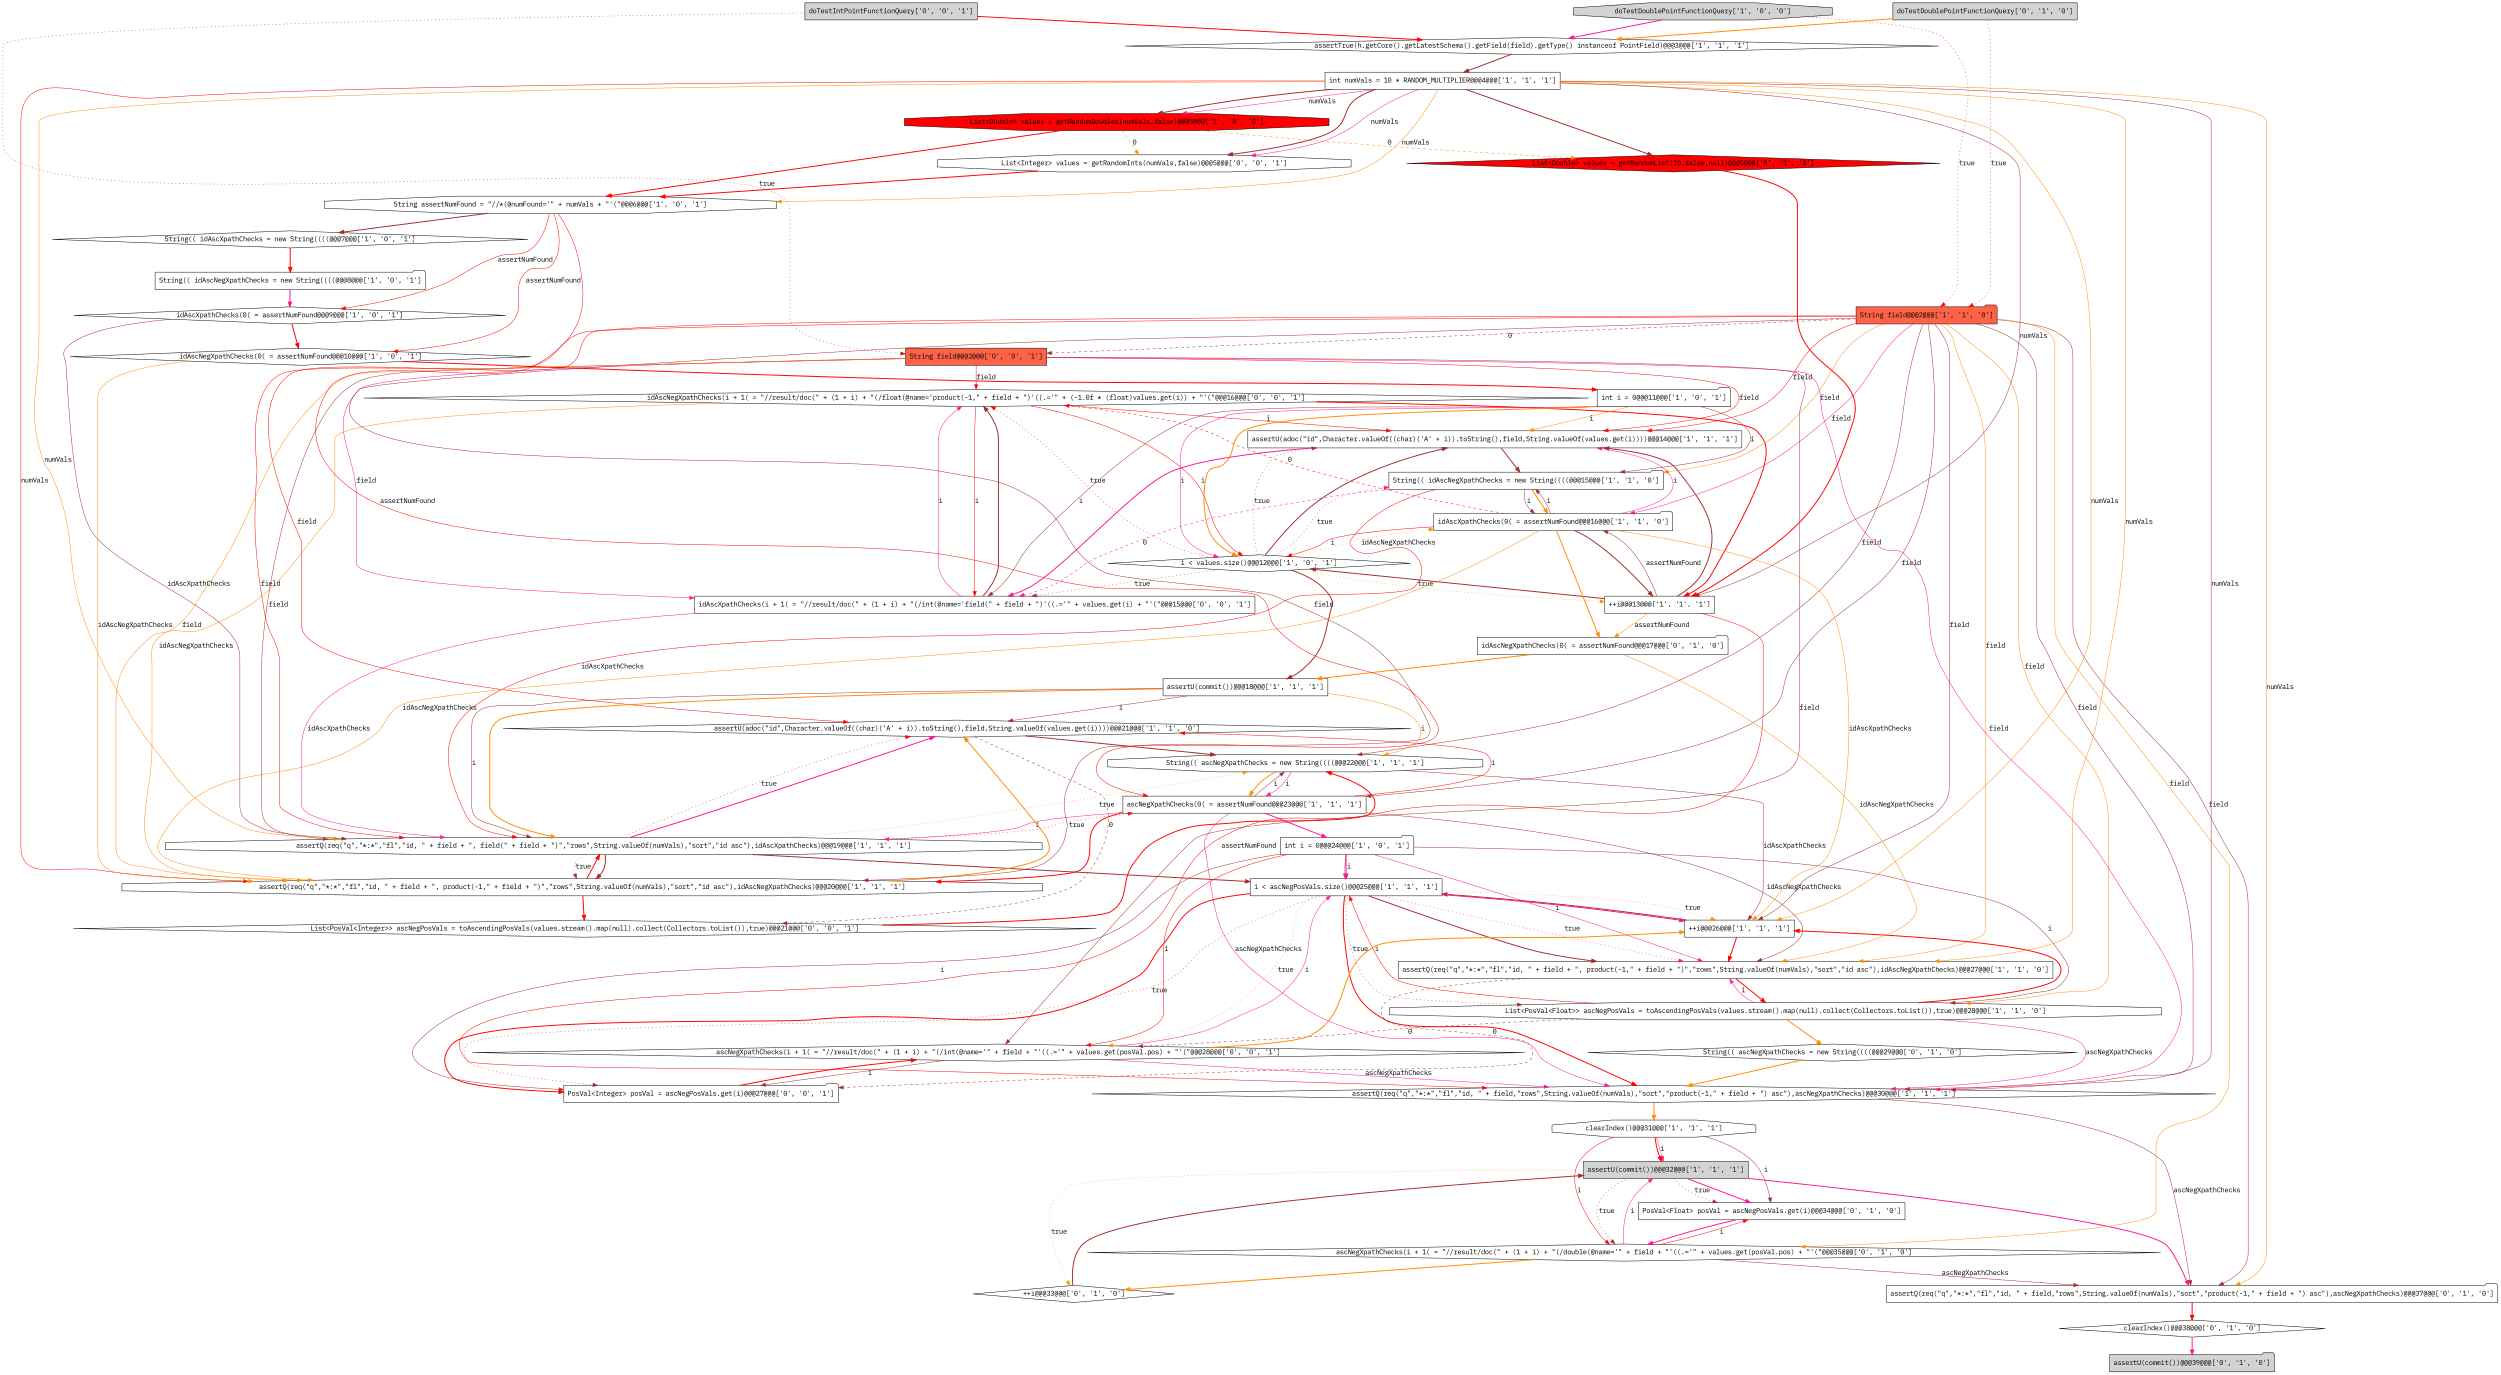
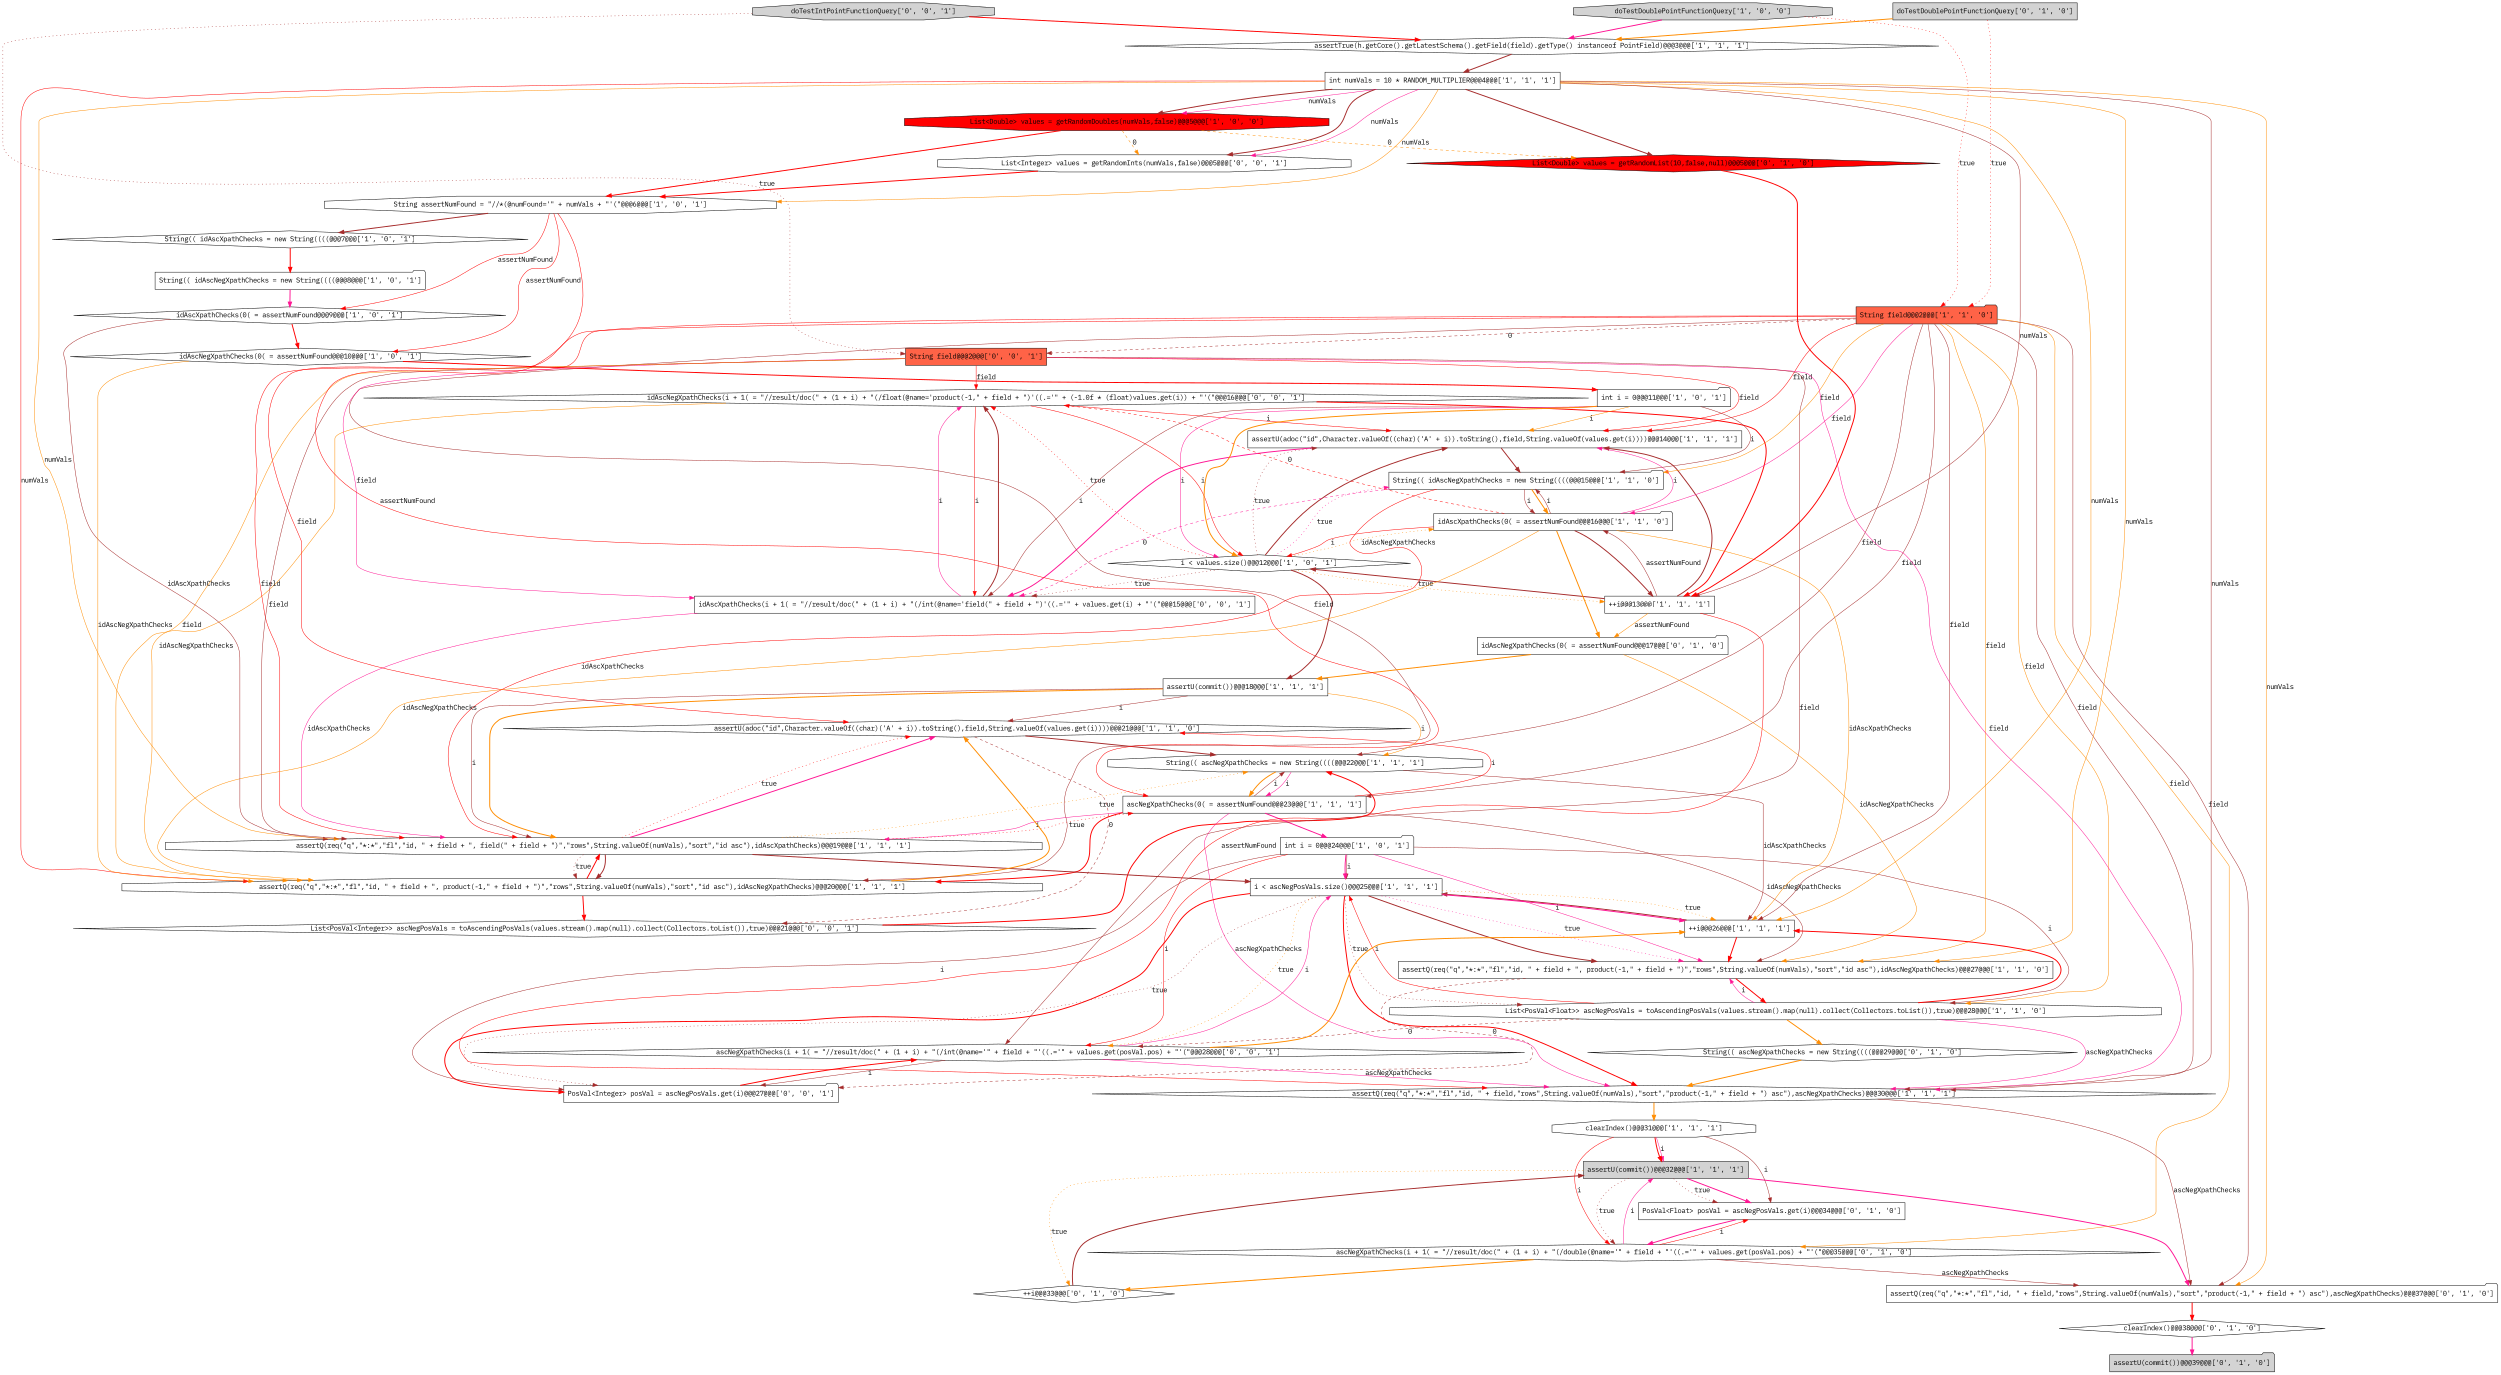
node "doTestIntPointFunctionQuery['0', '0', '1']": shape box -> octagon
